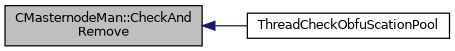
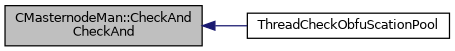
node "CMasternodeMan::CheckAnd Remove": label "CMasternodeMan::CheckAnd Remove" -> "CMasternodeMan::CheckAnd CheckAnd"
